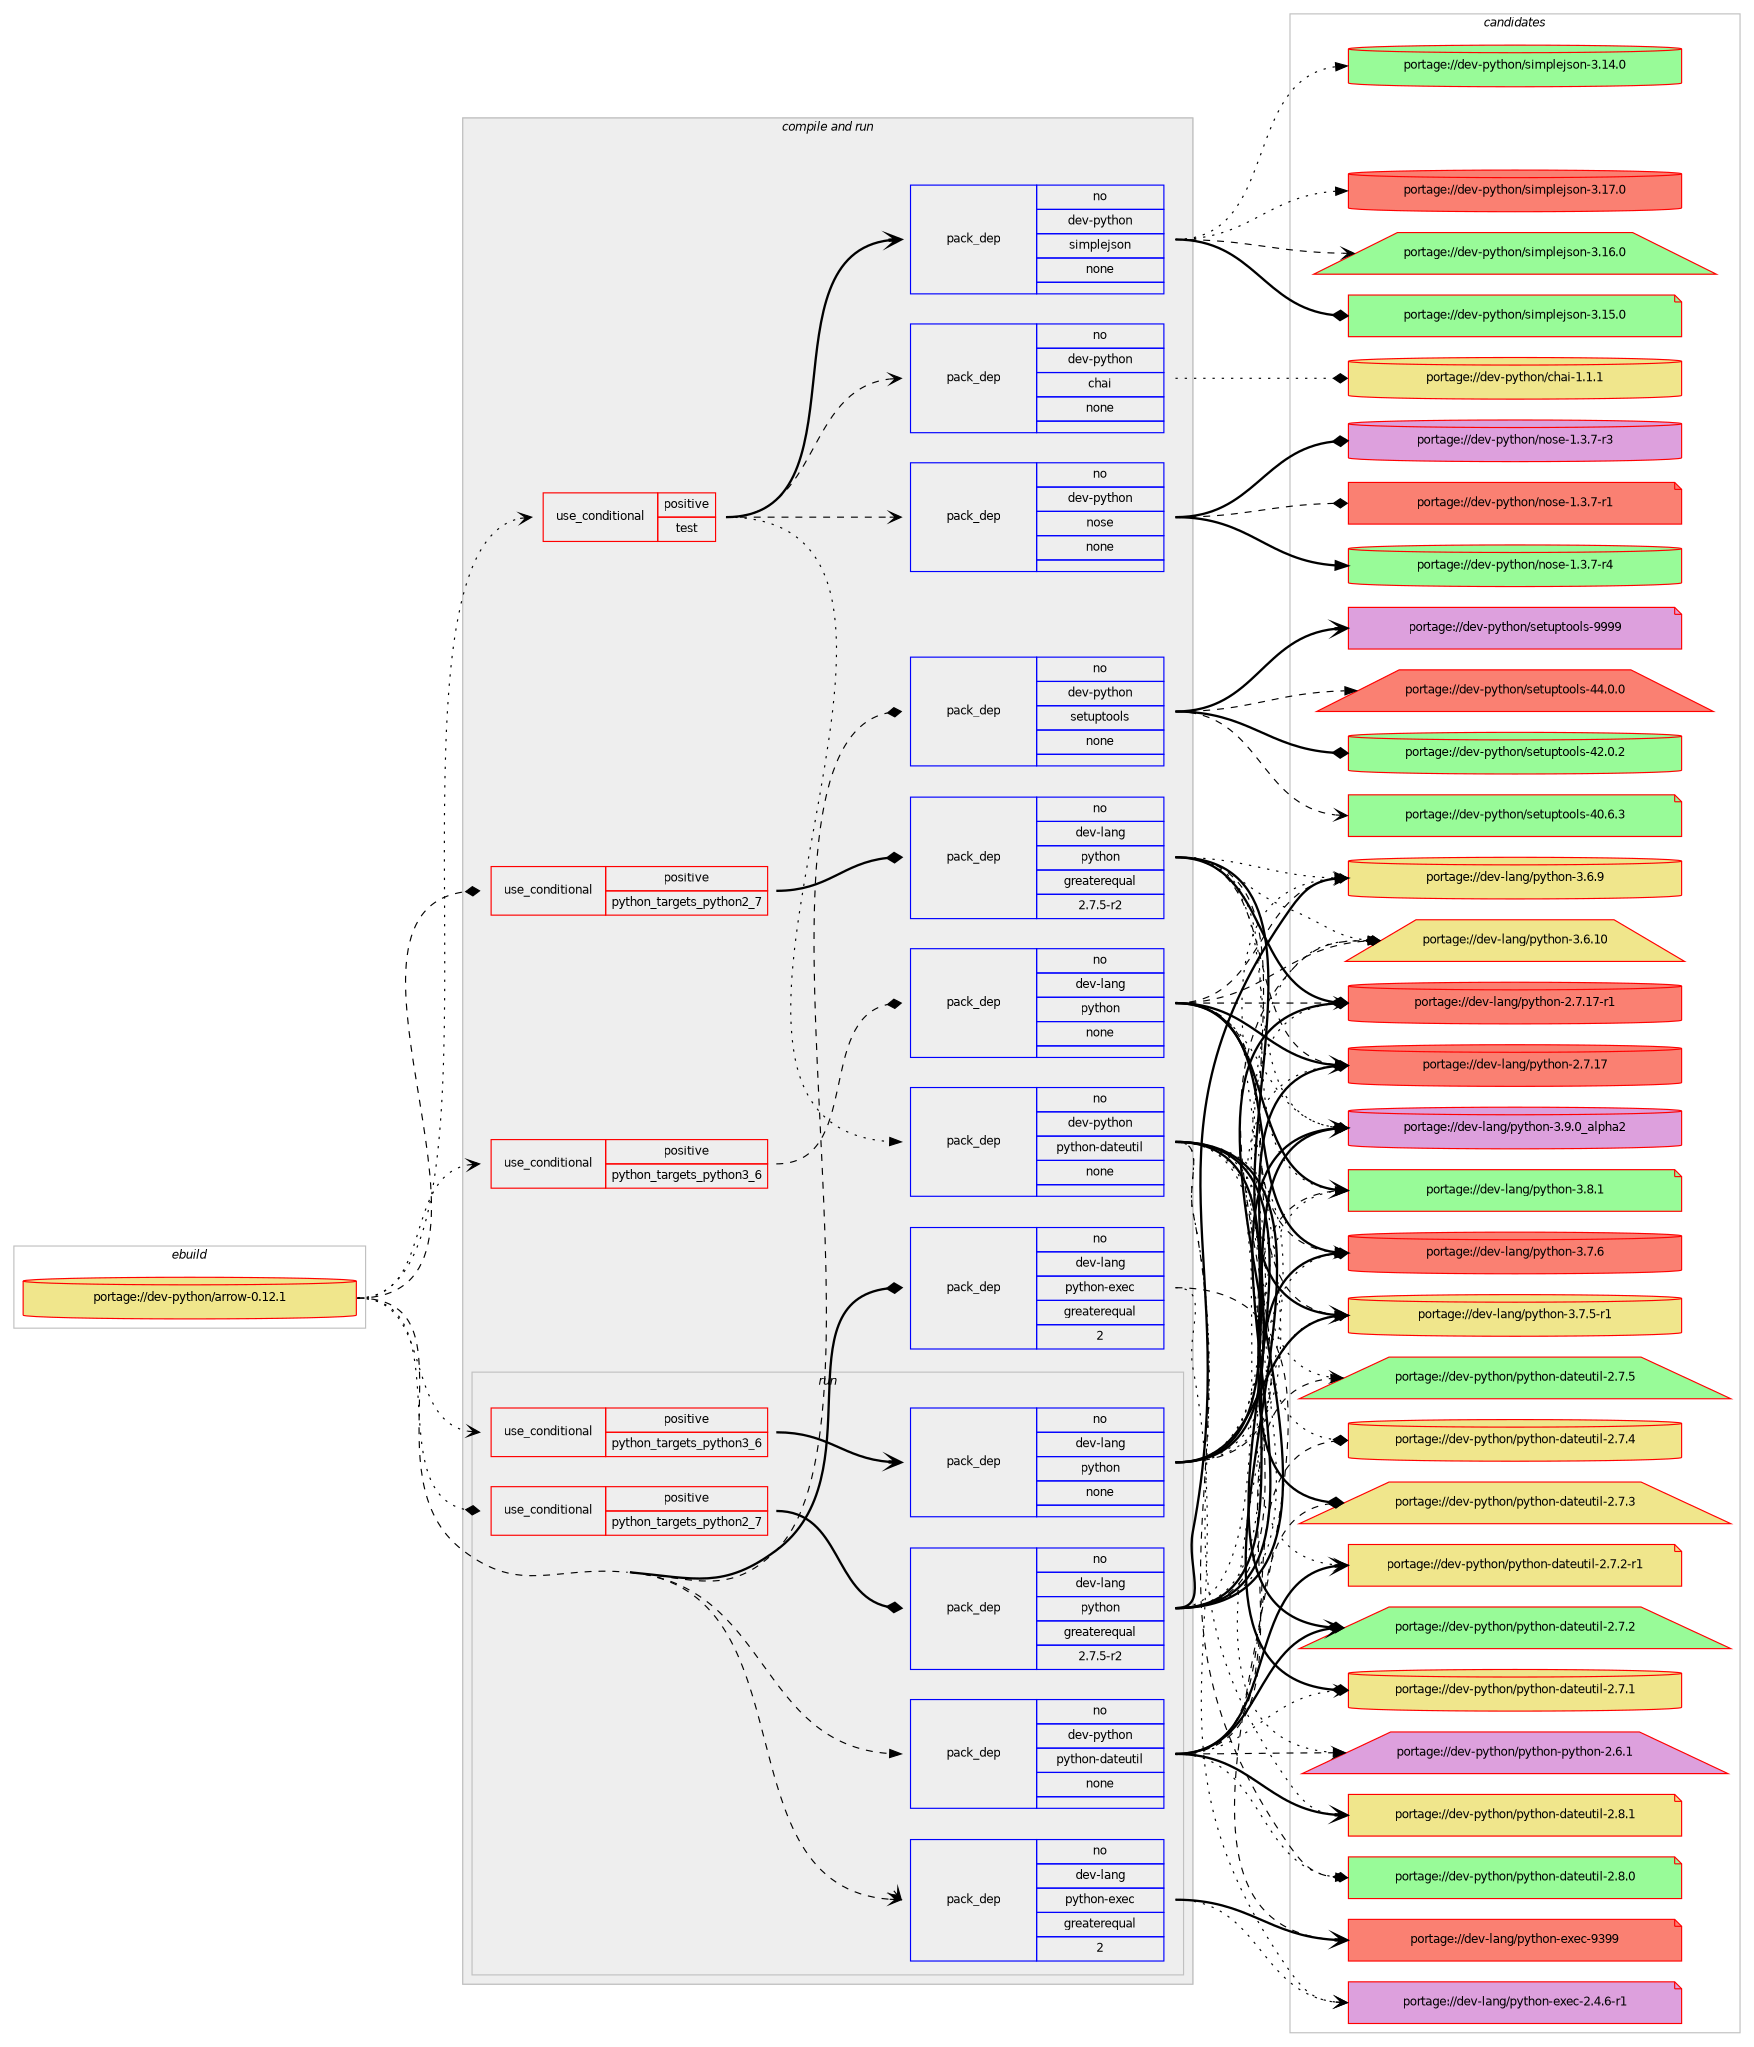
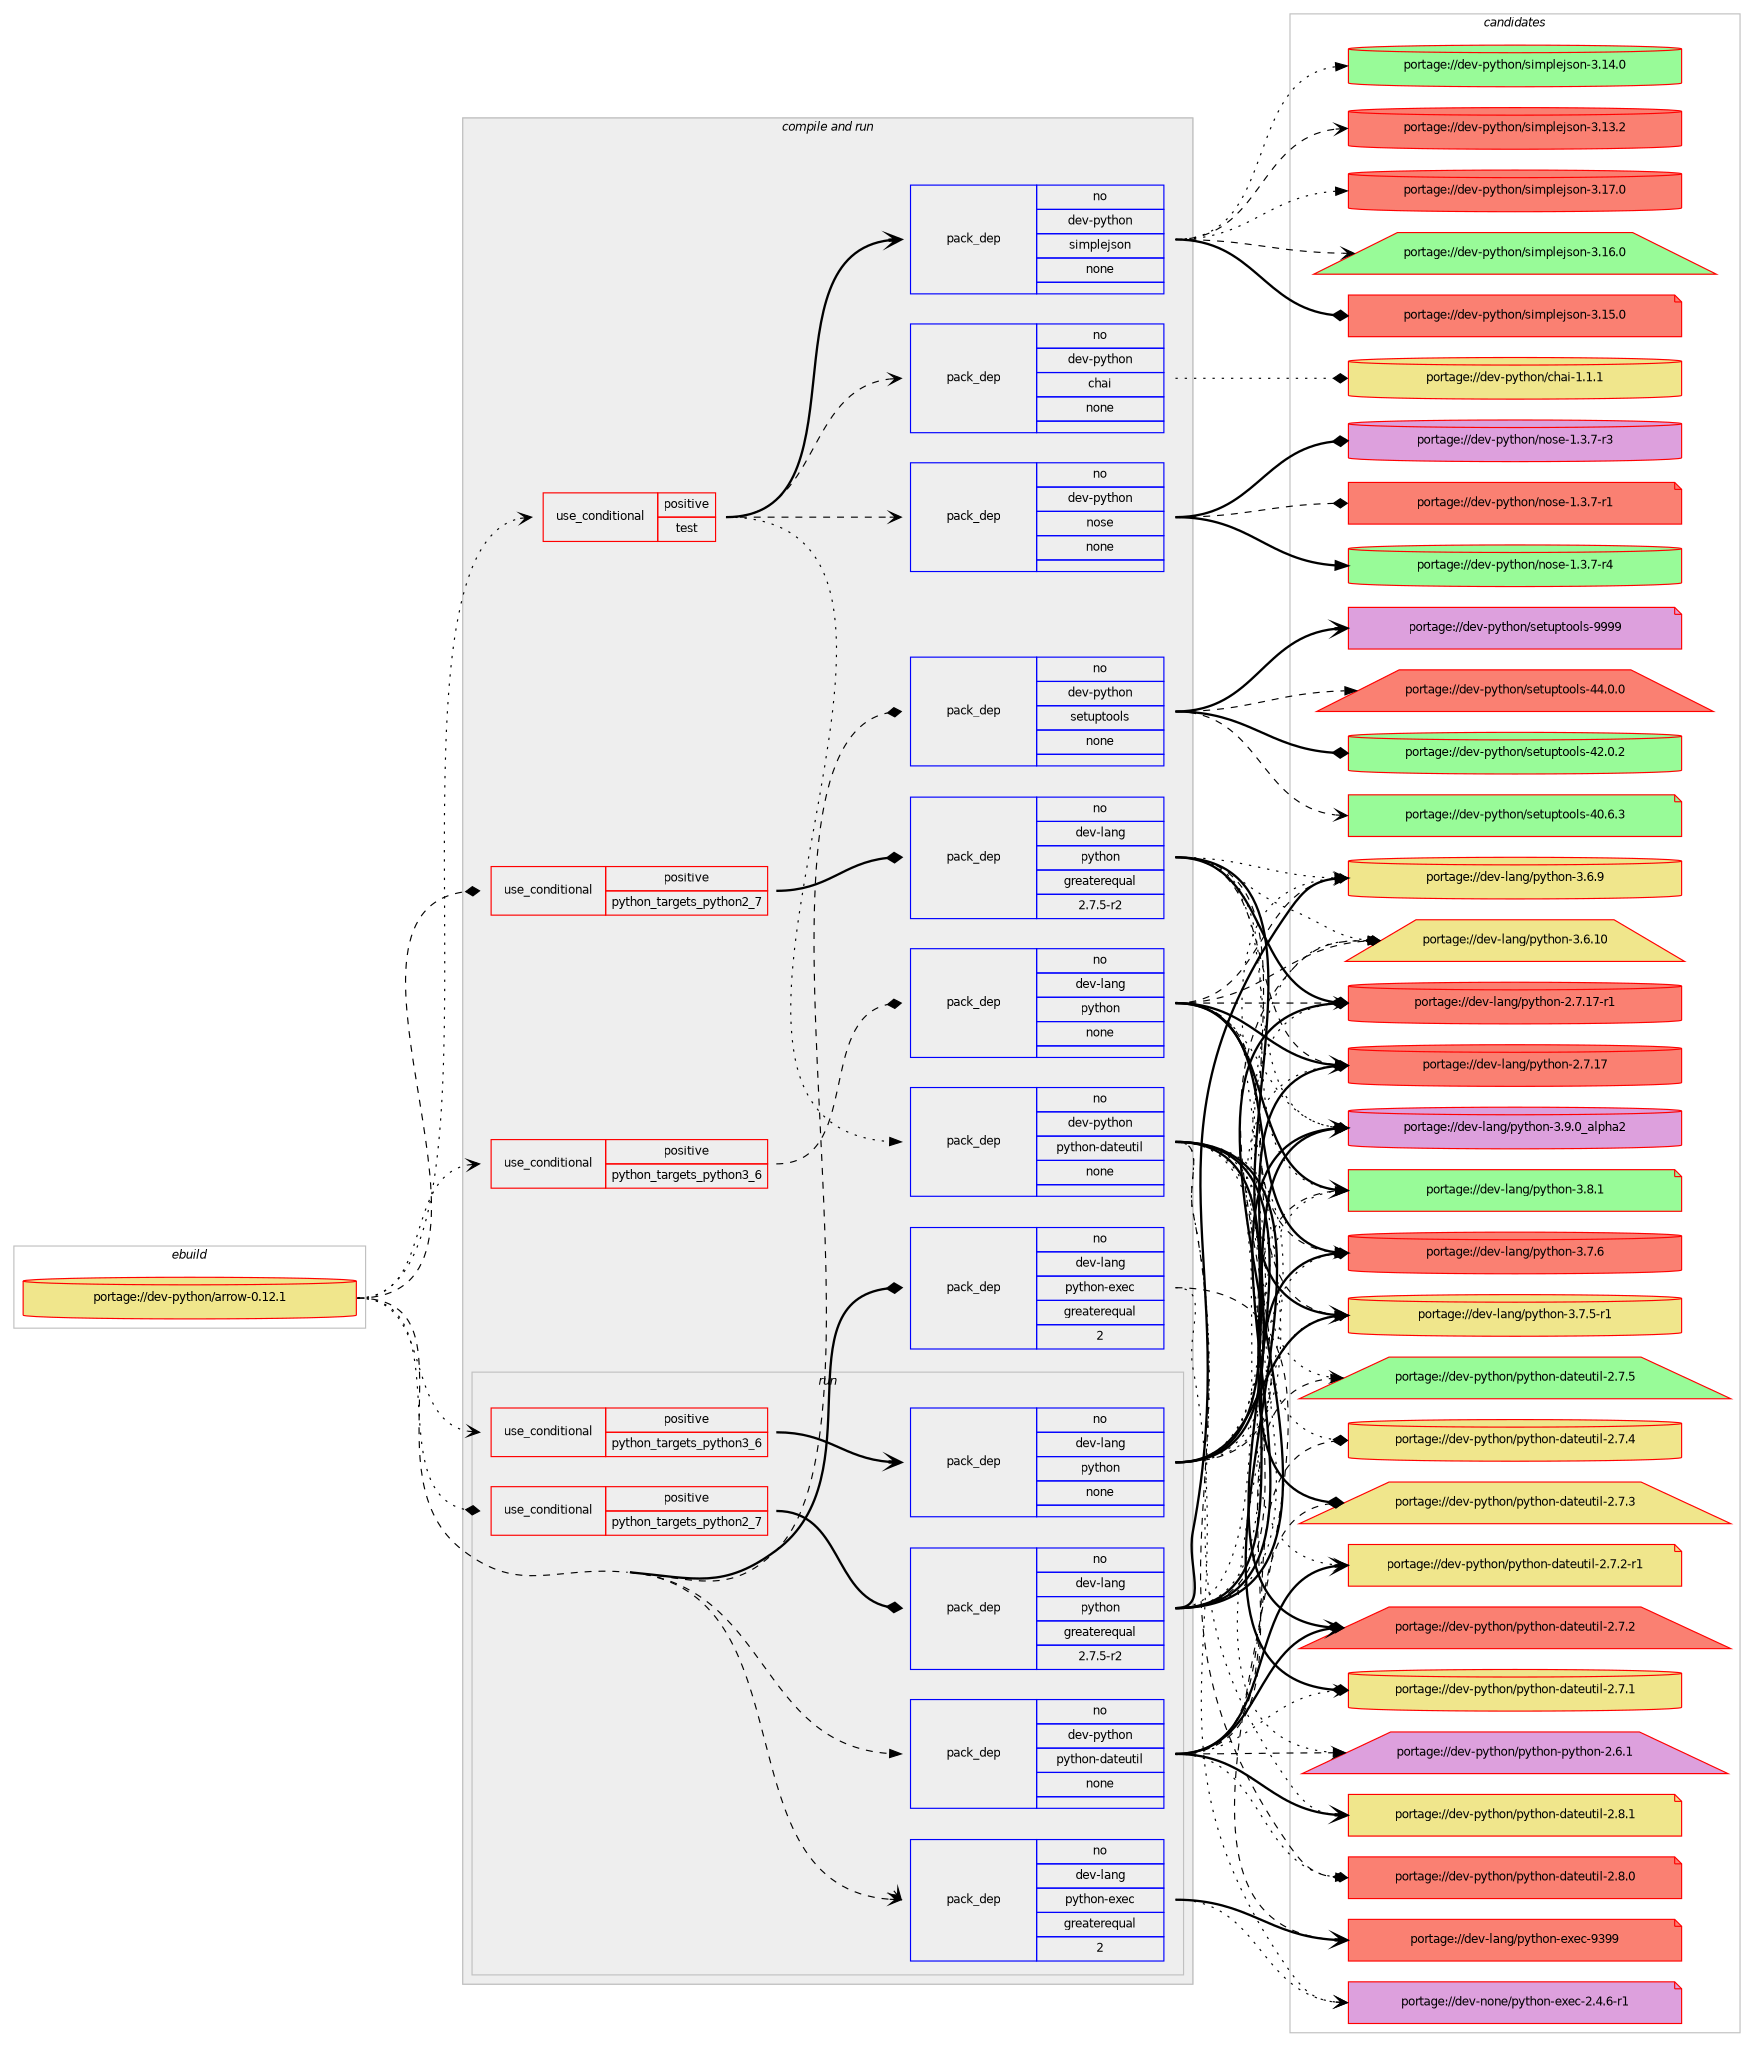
node "portage://dev-python/simplejson-3.13.2": added
node "portage://dev-python/simplejson-3.15.0": fillcolor palegreen -> salmon
node "portage://dev-python/python-dateutil-2.7.2": fillcolor palegreen -> salmon
node "portage://dev-python/python-dateutil-2.8.0": fillcolor palegreen -> salmon
node "portage://dev-lang/python-exec-2.4.6-r1": label "portage://dev-lang/python-exec-2.4.6-r1" -> "portage://dev-none/python-exec-2.4.6-r1"
